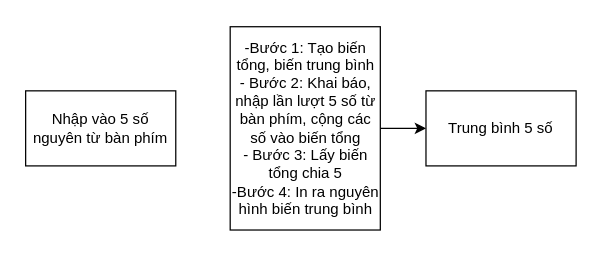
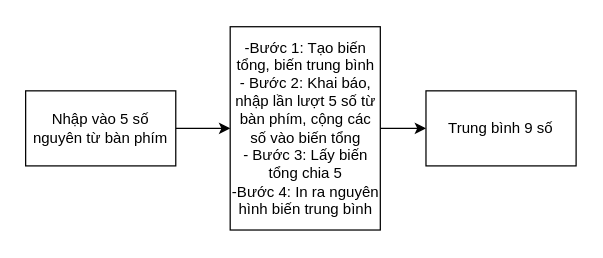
edge "Nhập vào 5 số nguyên từ bàn phím" -> "-Bước 1: Tạo biến tổng, biến trung bình - Bước 2: Khai báo, nhập lần lượt 5 số từ bàn phím, cộng các số vào biến tổng - Bước 3: Lấy biến tổng chia 5 -Bước 4: In ra nguyên hình biến trung bình": added
node "Trung bình 5 số": label "Trung bình 5 số" -> "Trung bình 9 số"
